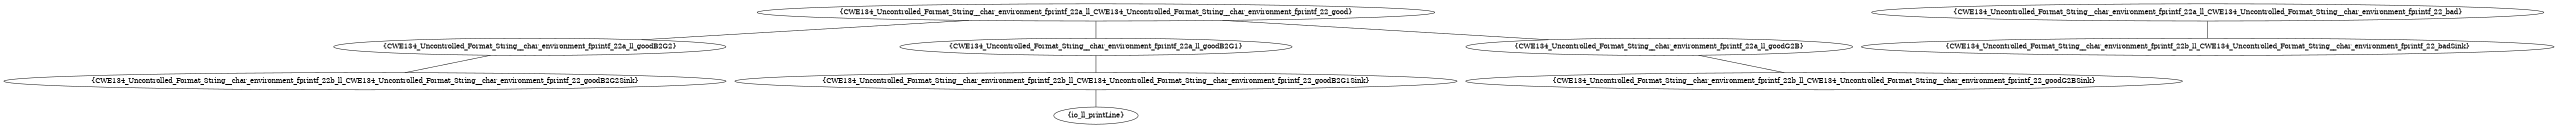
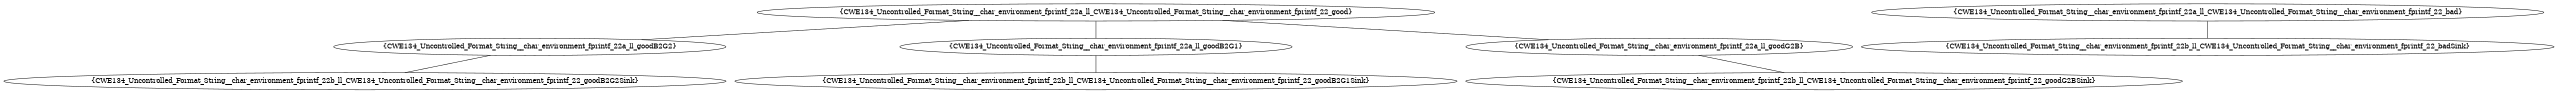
node "{io_ll_printLine}": removed
